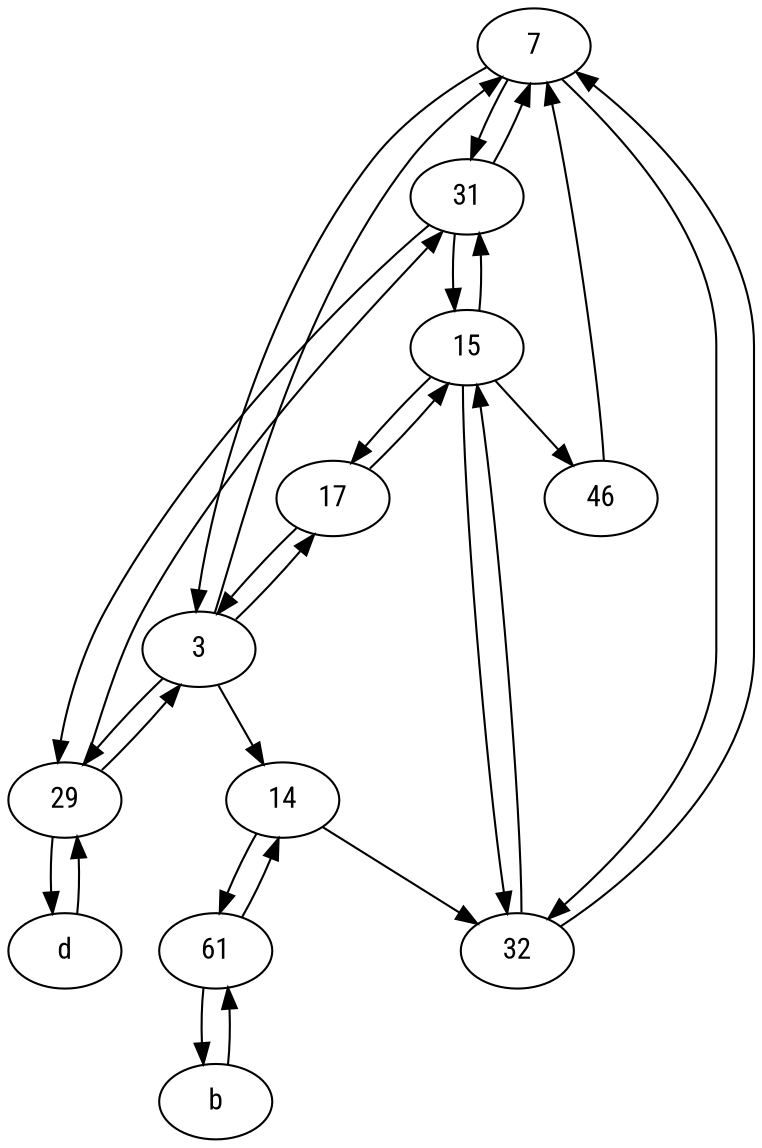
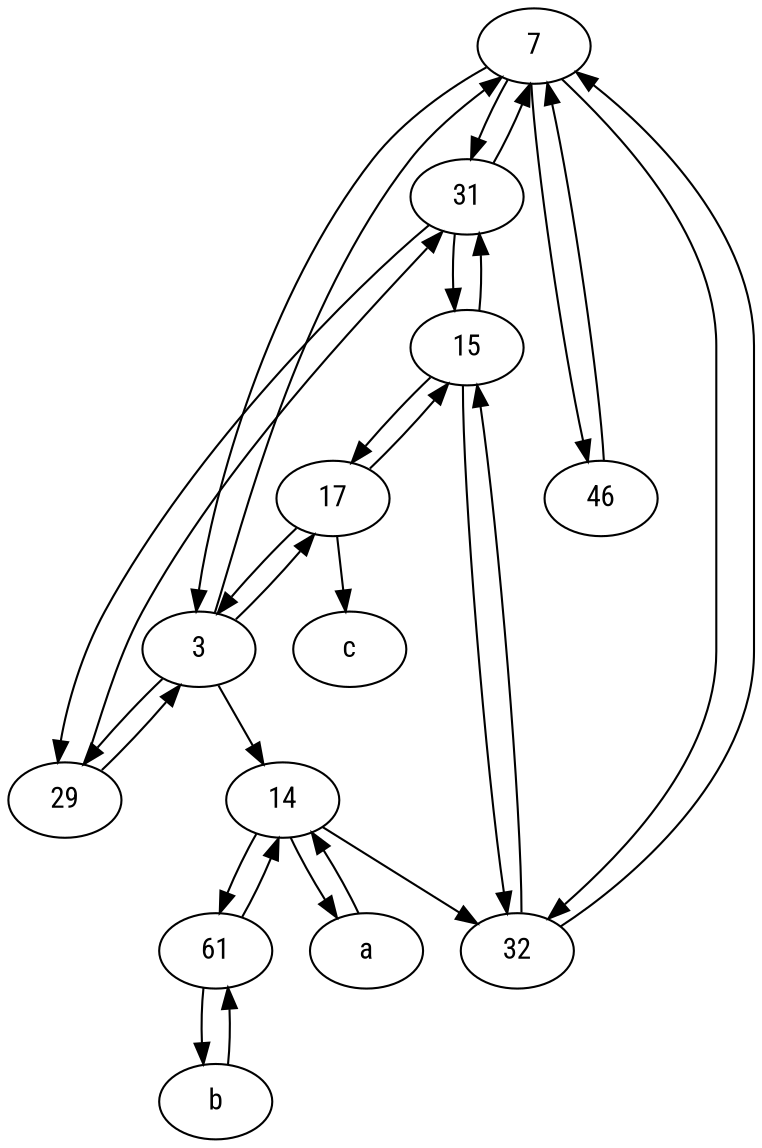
edge "15" -> "46": now "7" -> "46"
node "c": added
node "d": removed
node "a": added
